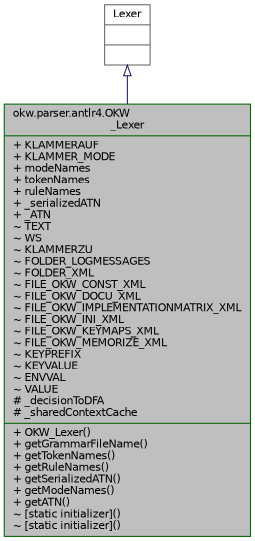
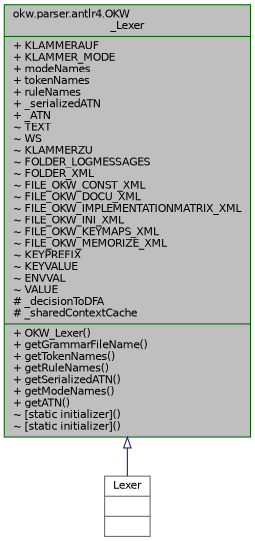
edge "okw.parser.antlr4.OKW" -> "Lexer": reversed
